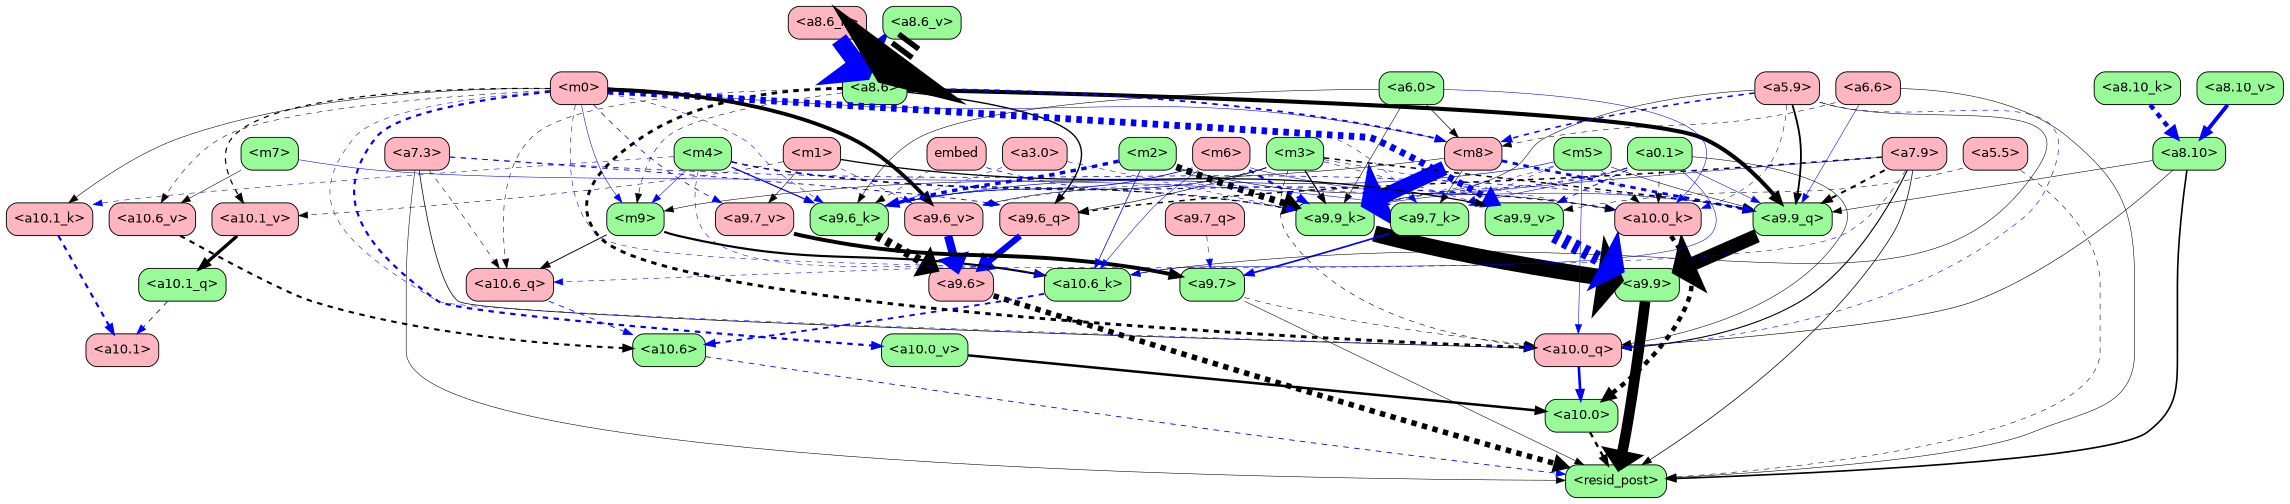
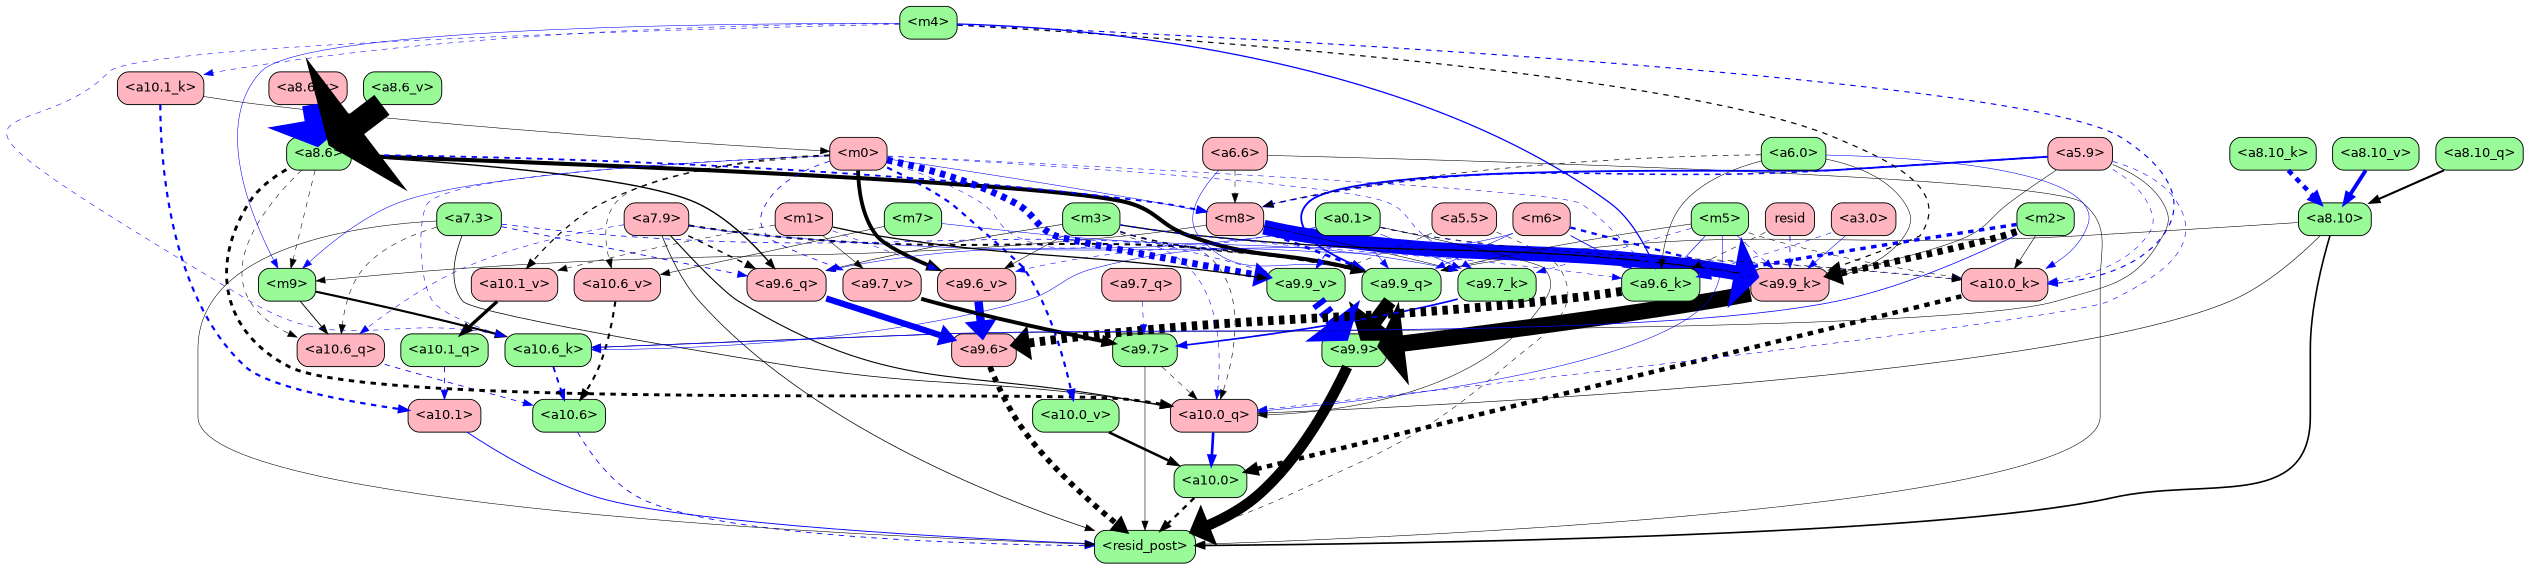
edge "<a8.6_v>" -> "<a8.6>": style dashed -> solid
edge "<a6.0>" -> "<m8>": style solid -> dashed
edge "<m0>" -> "<a10.1_k>": reversed
edge "<a5.9>" -> "<a9.9_q>": color black -> blue
node "<a7.3>": fillcolor lightpink -> palegreen
node "embed": label "embed" -> "resid"
node "<a8.10_q>": added
edge "<a3.0>" -> "<a9.9_k>": style dashed -> solid
node "<a9.9_k>": fillcolor palegreen -> lightpink
edge "<a0.1>" -> "<a10.6_k>": now "<a0.1>" -> "<a9.6_q>"
edge "<a10.1>" -> "<resid_post>": added
